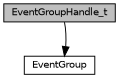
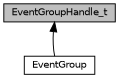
edge "EventGroupHandle_t" -> "EventGroup": reversed
